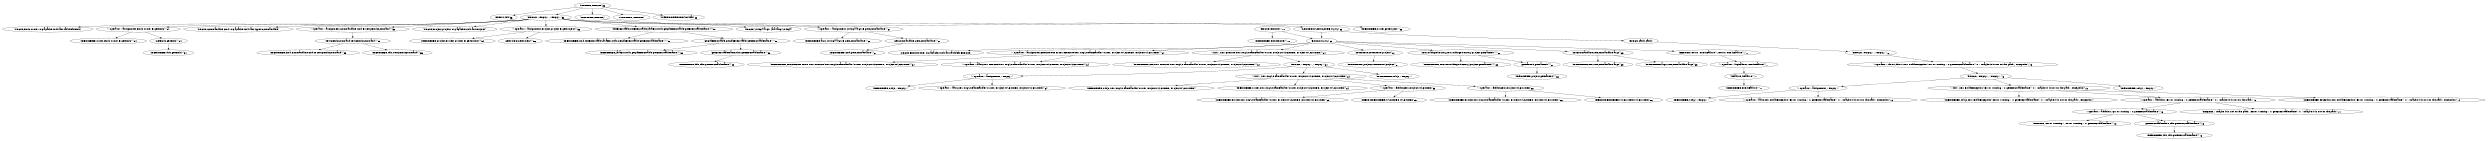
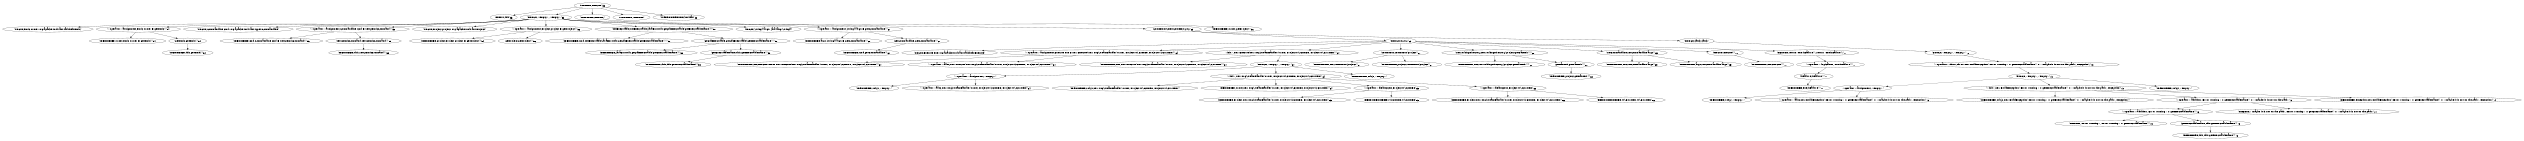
edge "(execute,execute())" -> "(BLOCK,try,try)": reversed
edge "(setupRmicCommand,setupRmicCommand())" -> "(IDENTIFIER,cmd,Commandline cmd = setupRmicCommand())": now "(<operator>.assignment,Commandline cmd = setupRmicCommand())" -> "(IDENTIFIER,cmd,Commandline cmd = setupRmicCommand())"
node "(IDENTIFIER,exe,setAntRun(project))": added
